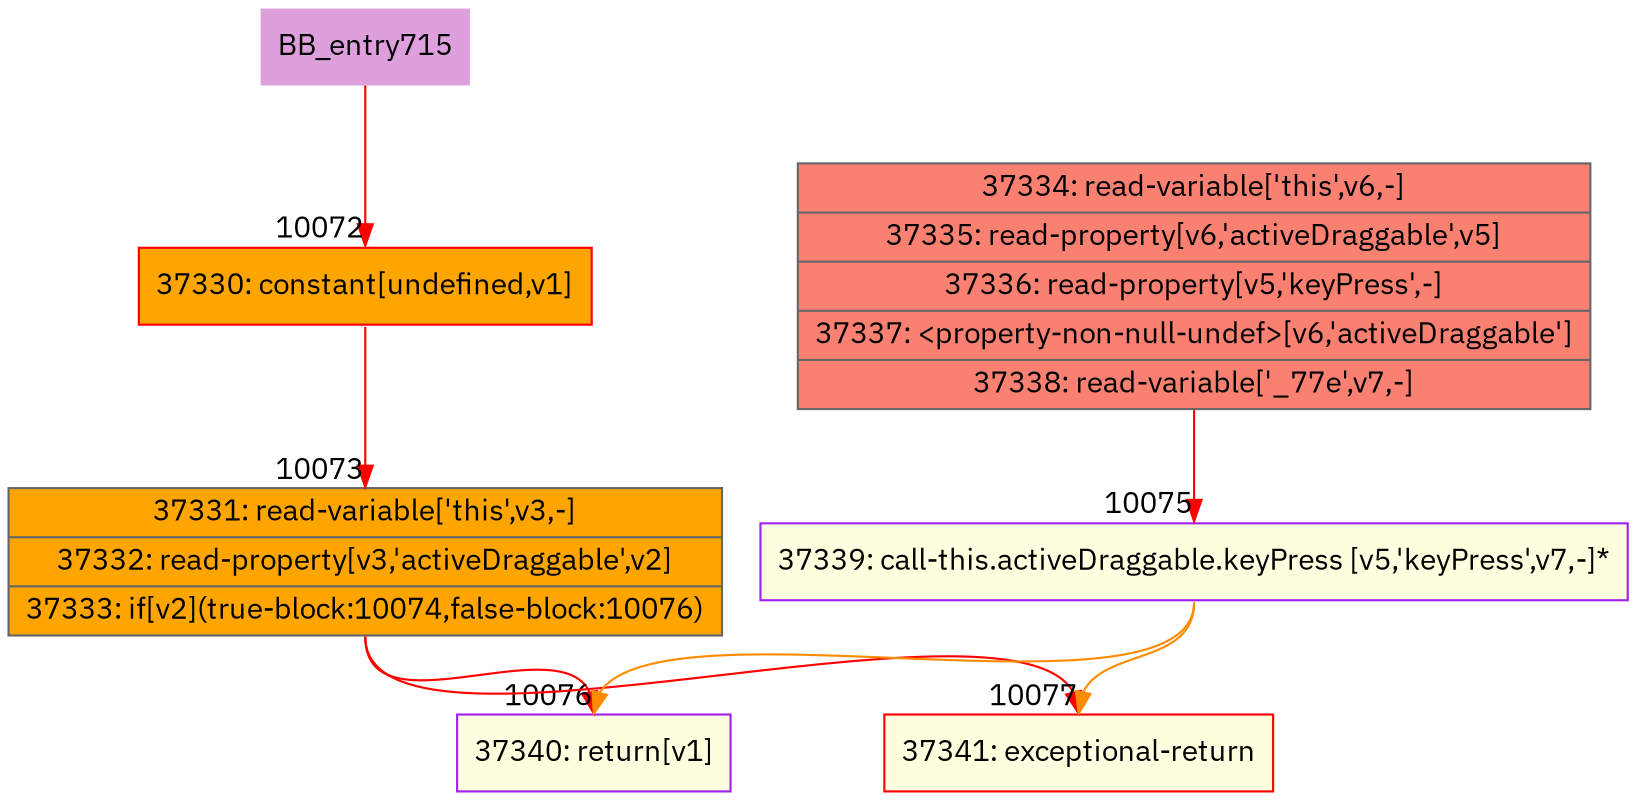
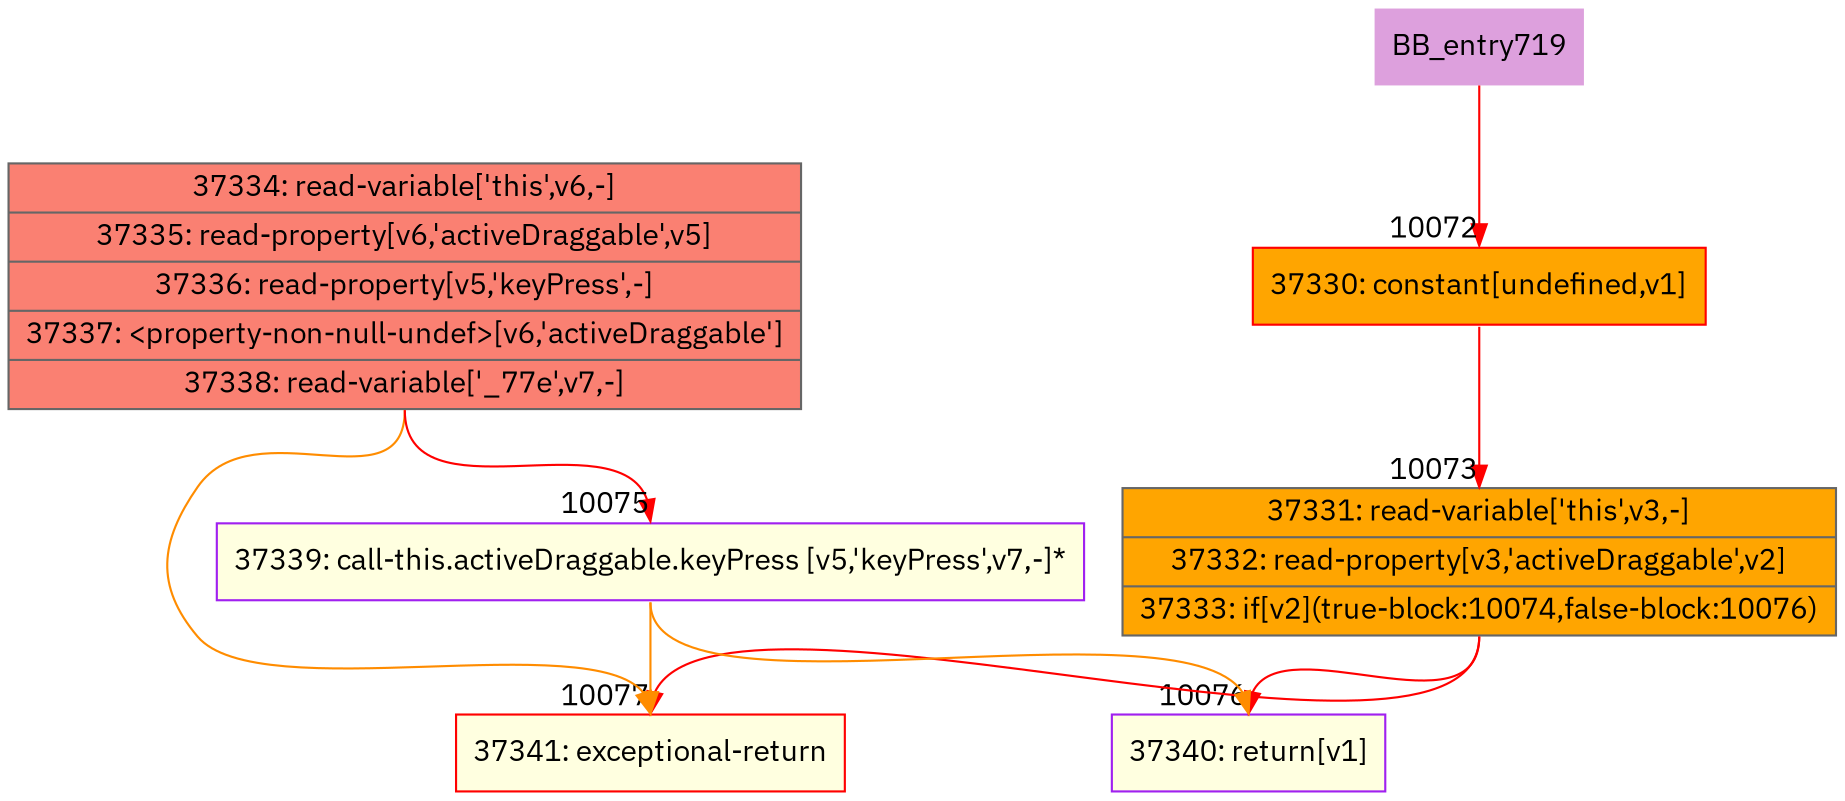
node "BB_entry715": label "BB_entry715" -> "BB_entry719"
edge "37334: read-variable['this',v6,-]" -> "37341: exceptional-return": added
